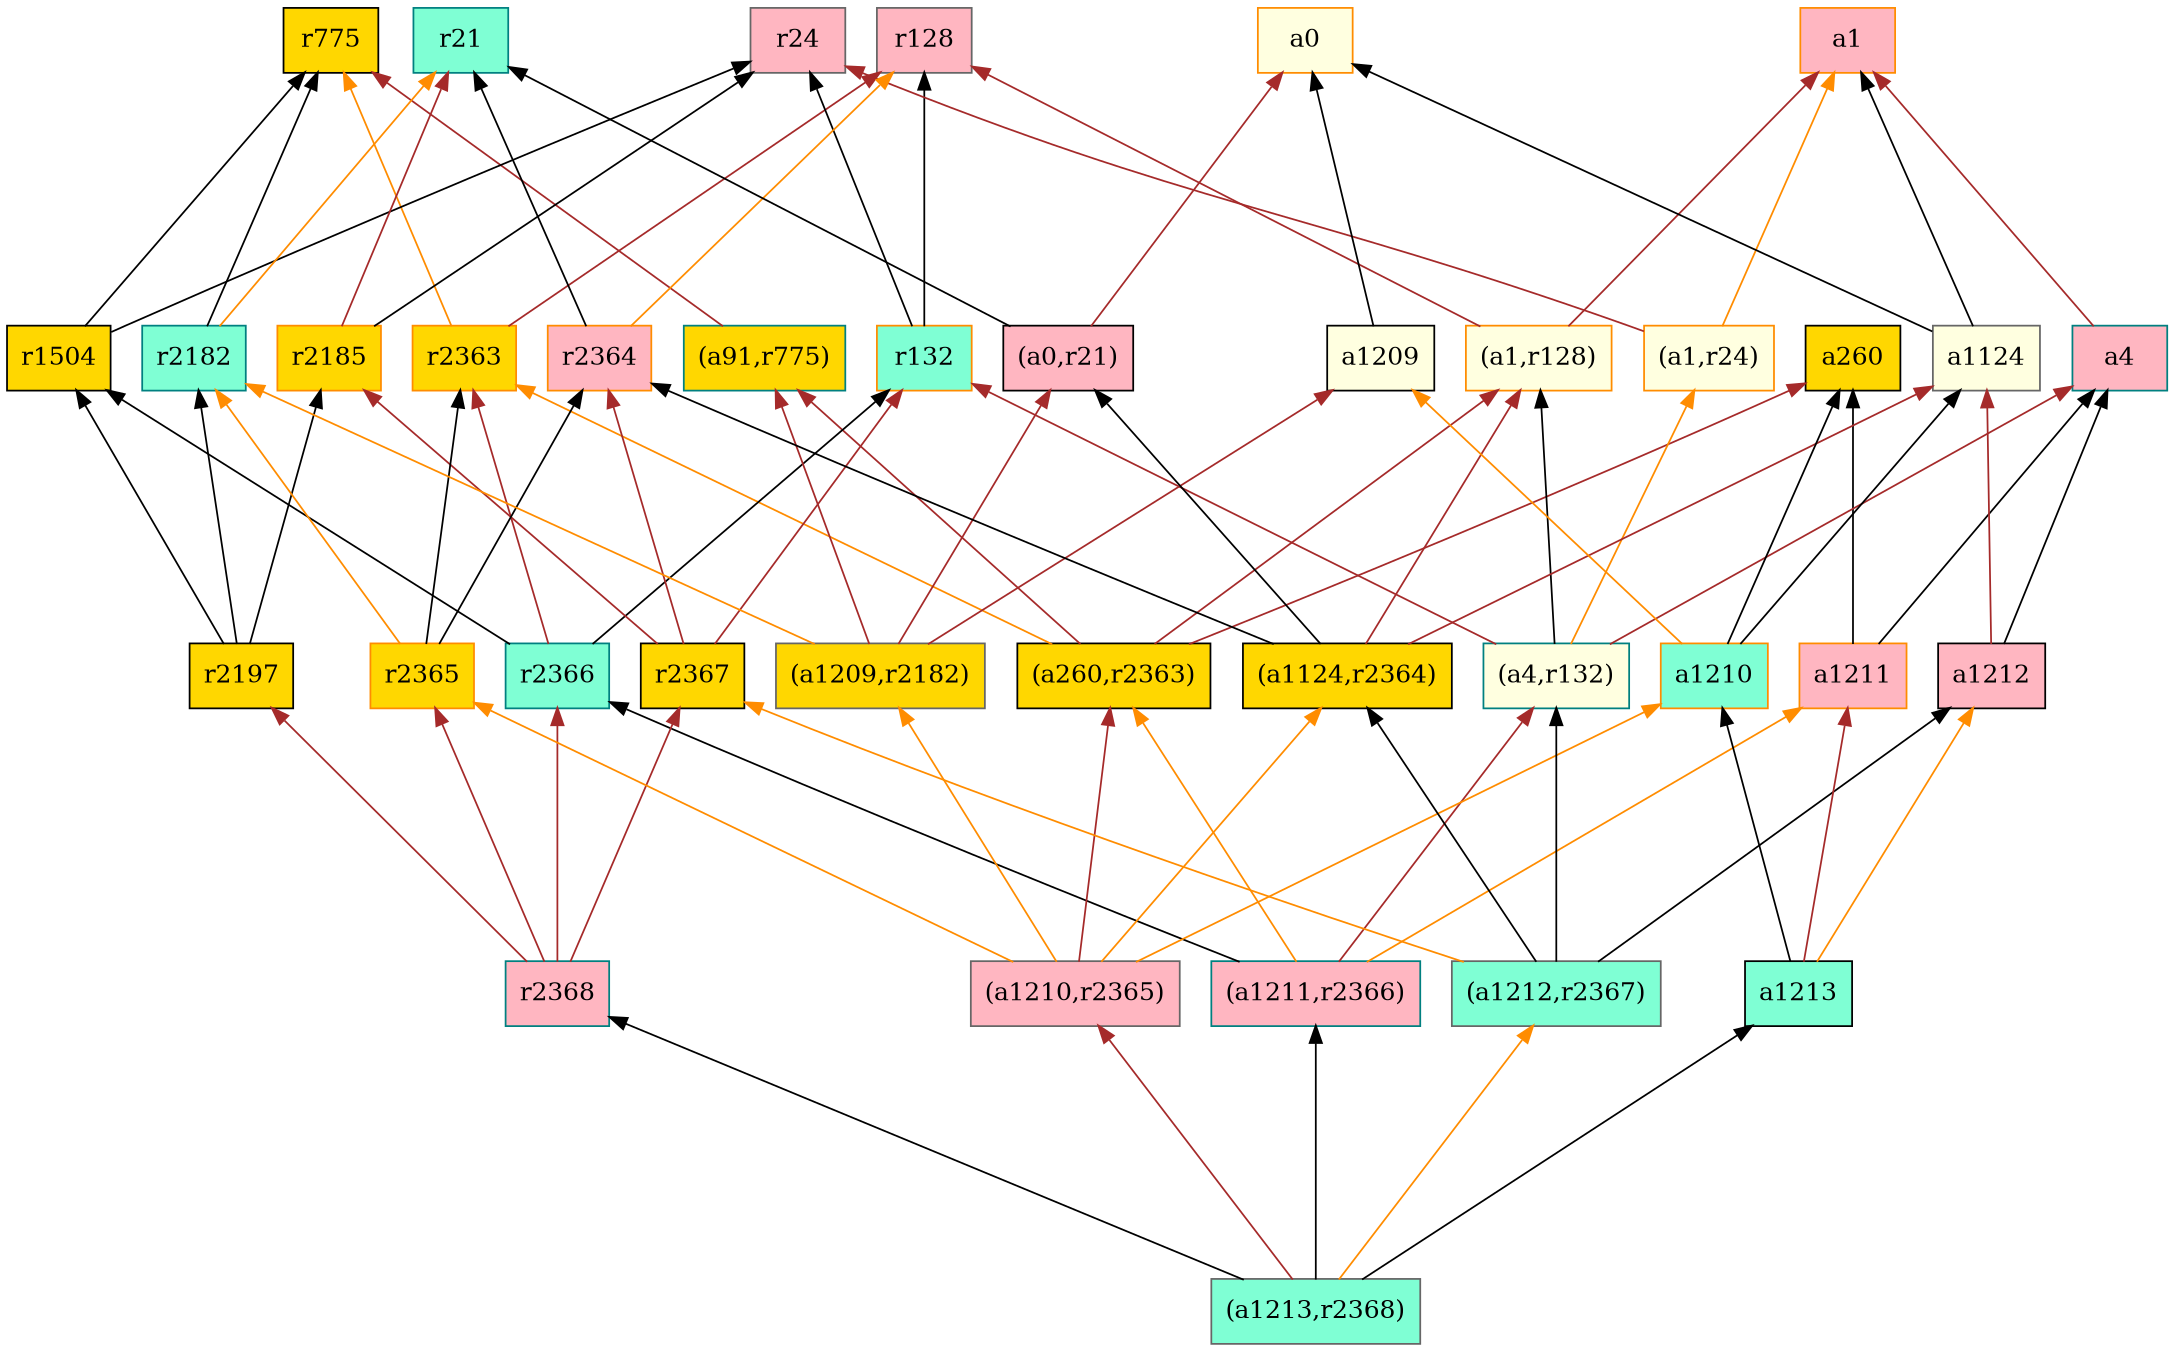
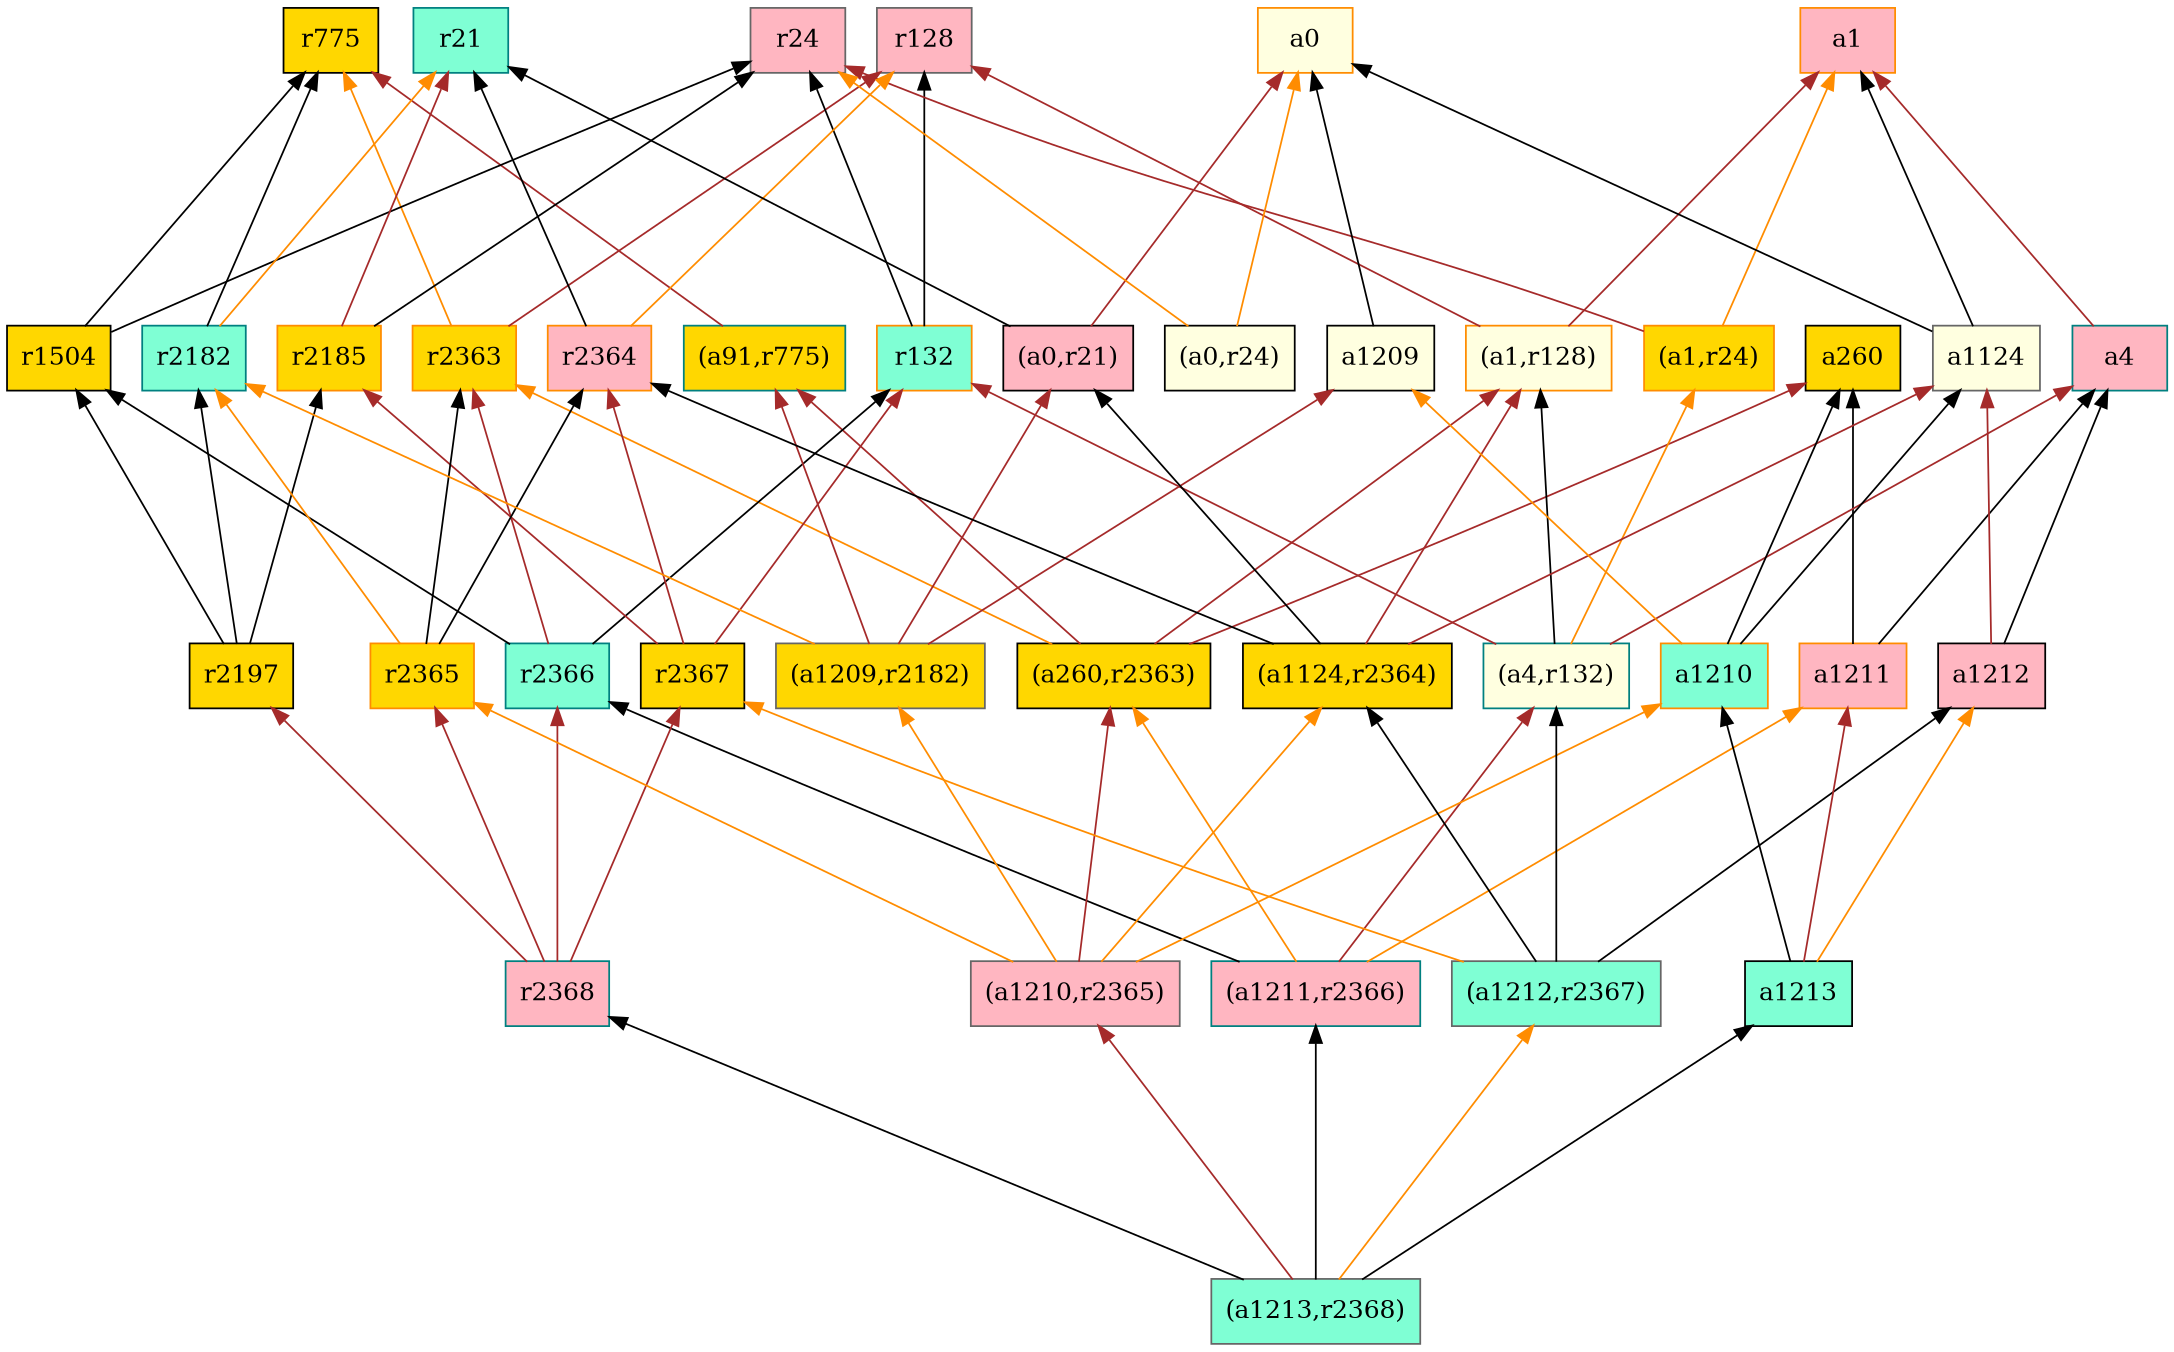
node "(a0,r24)": added
node "(a1,r24)": fillcolor lightyellow -> gold
